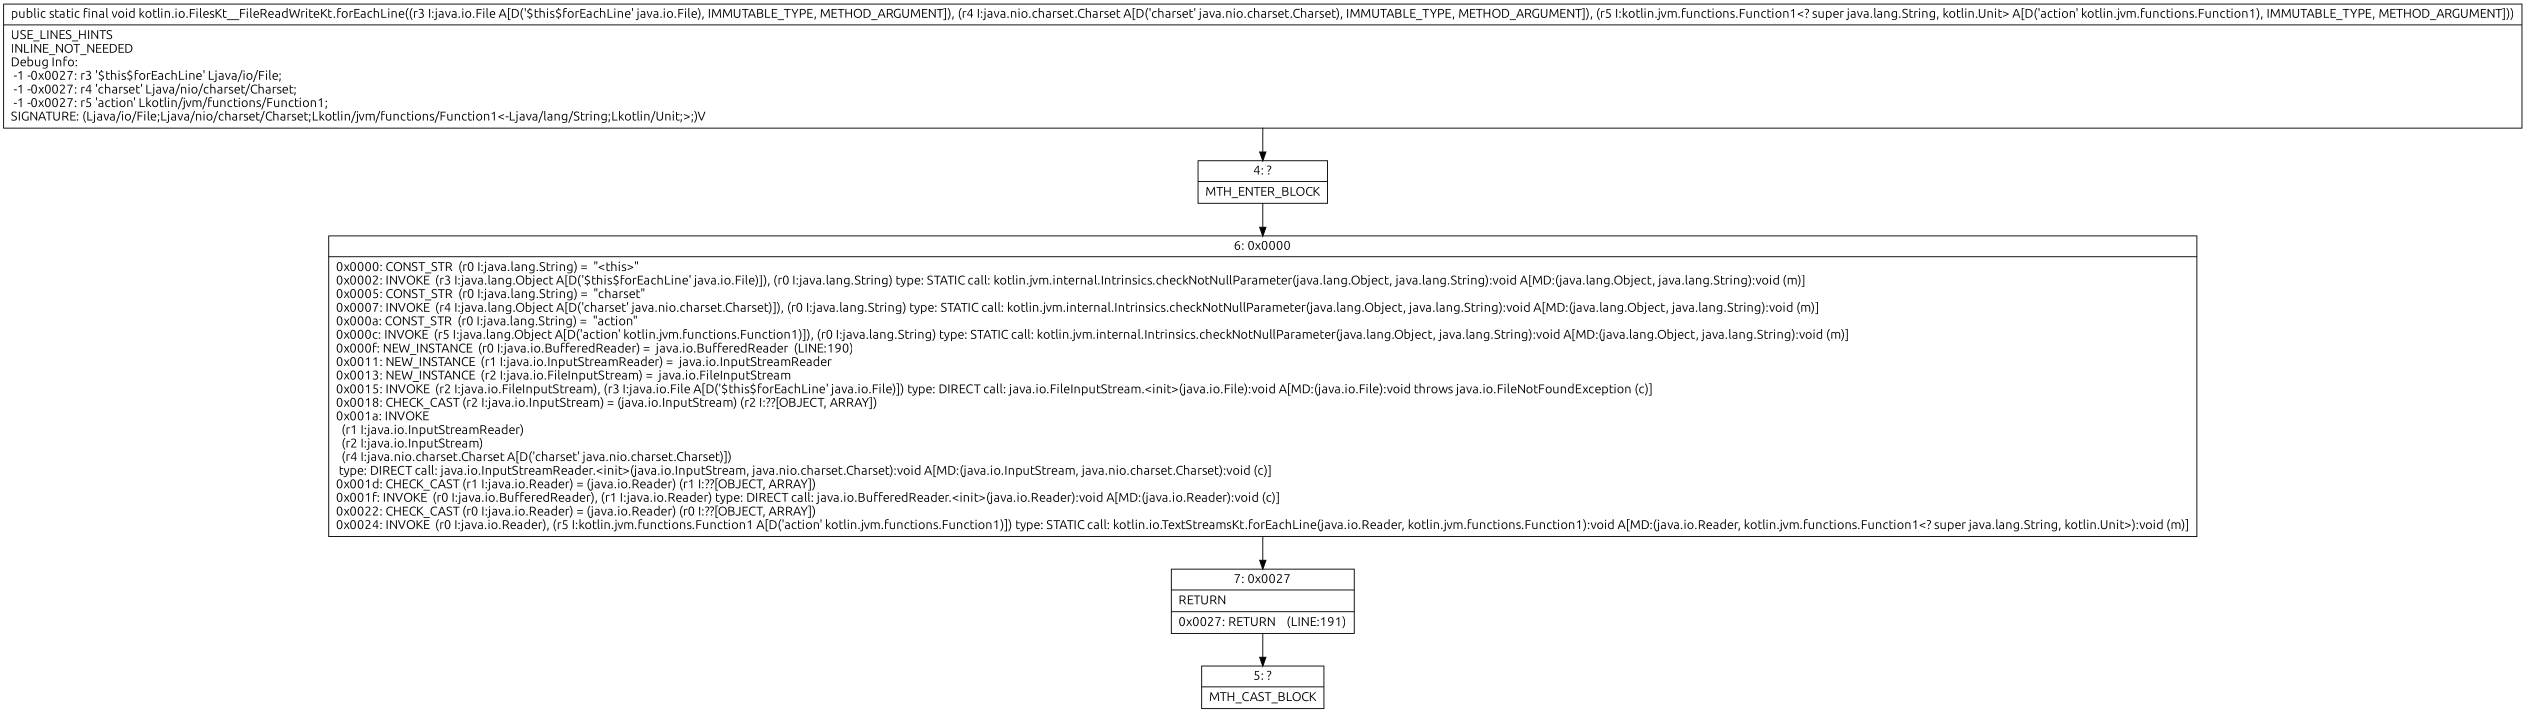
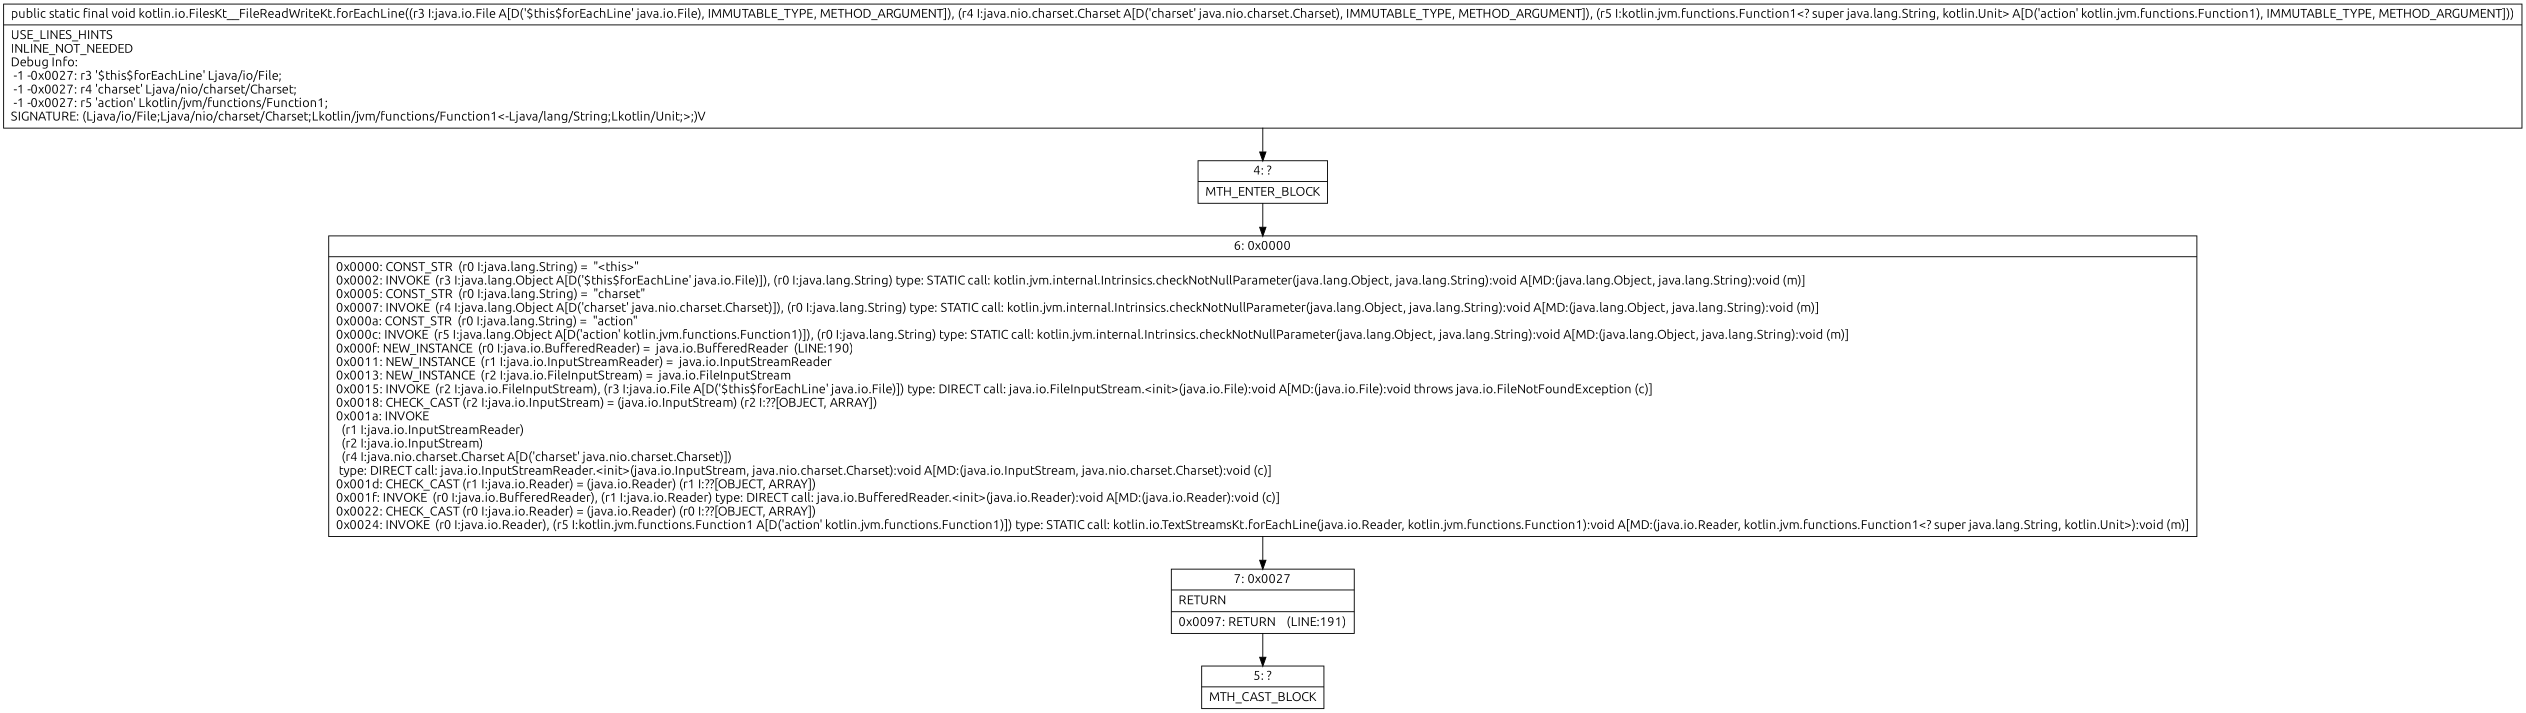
node "7: 0x0027": text "0x0027: RETURN    (LINE:191)" -> "0x0097: RETURN    (LINE:191)"
